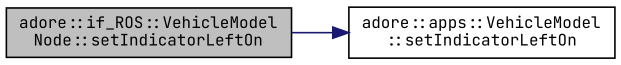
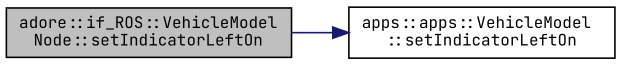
node "adore::apps::VehicleModel ::setIndicatorLeftOn": label "adore::apps::VehicleModel ::setIndicatorLeftOn" -> "apps::apps::VehicleModel ::setIndicatorLeftOn"
